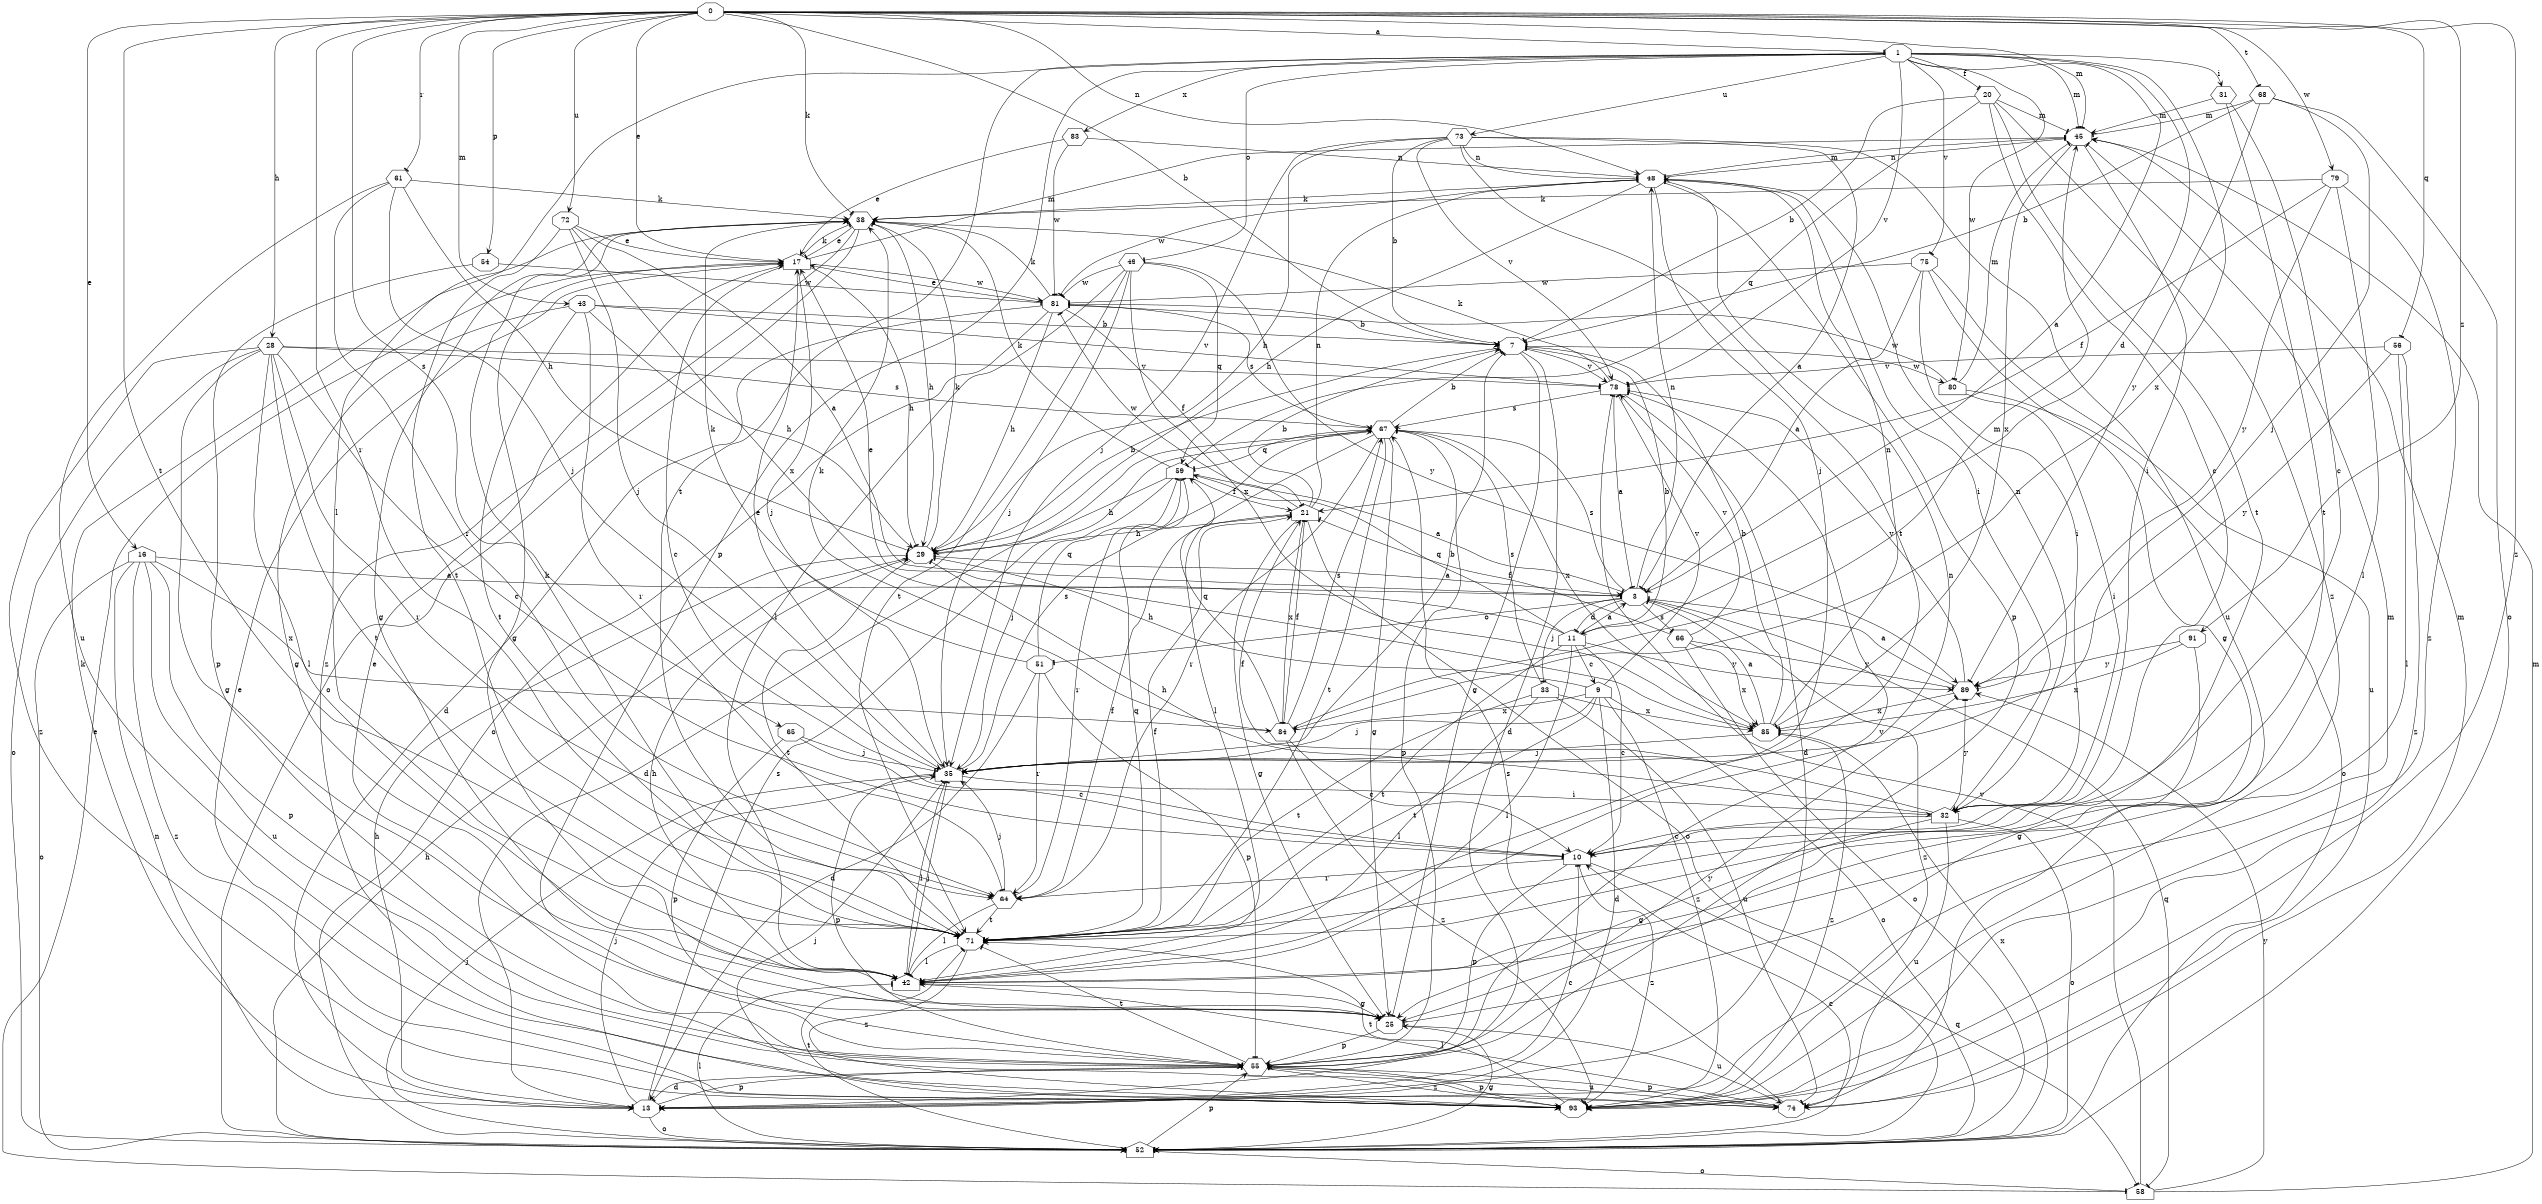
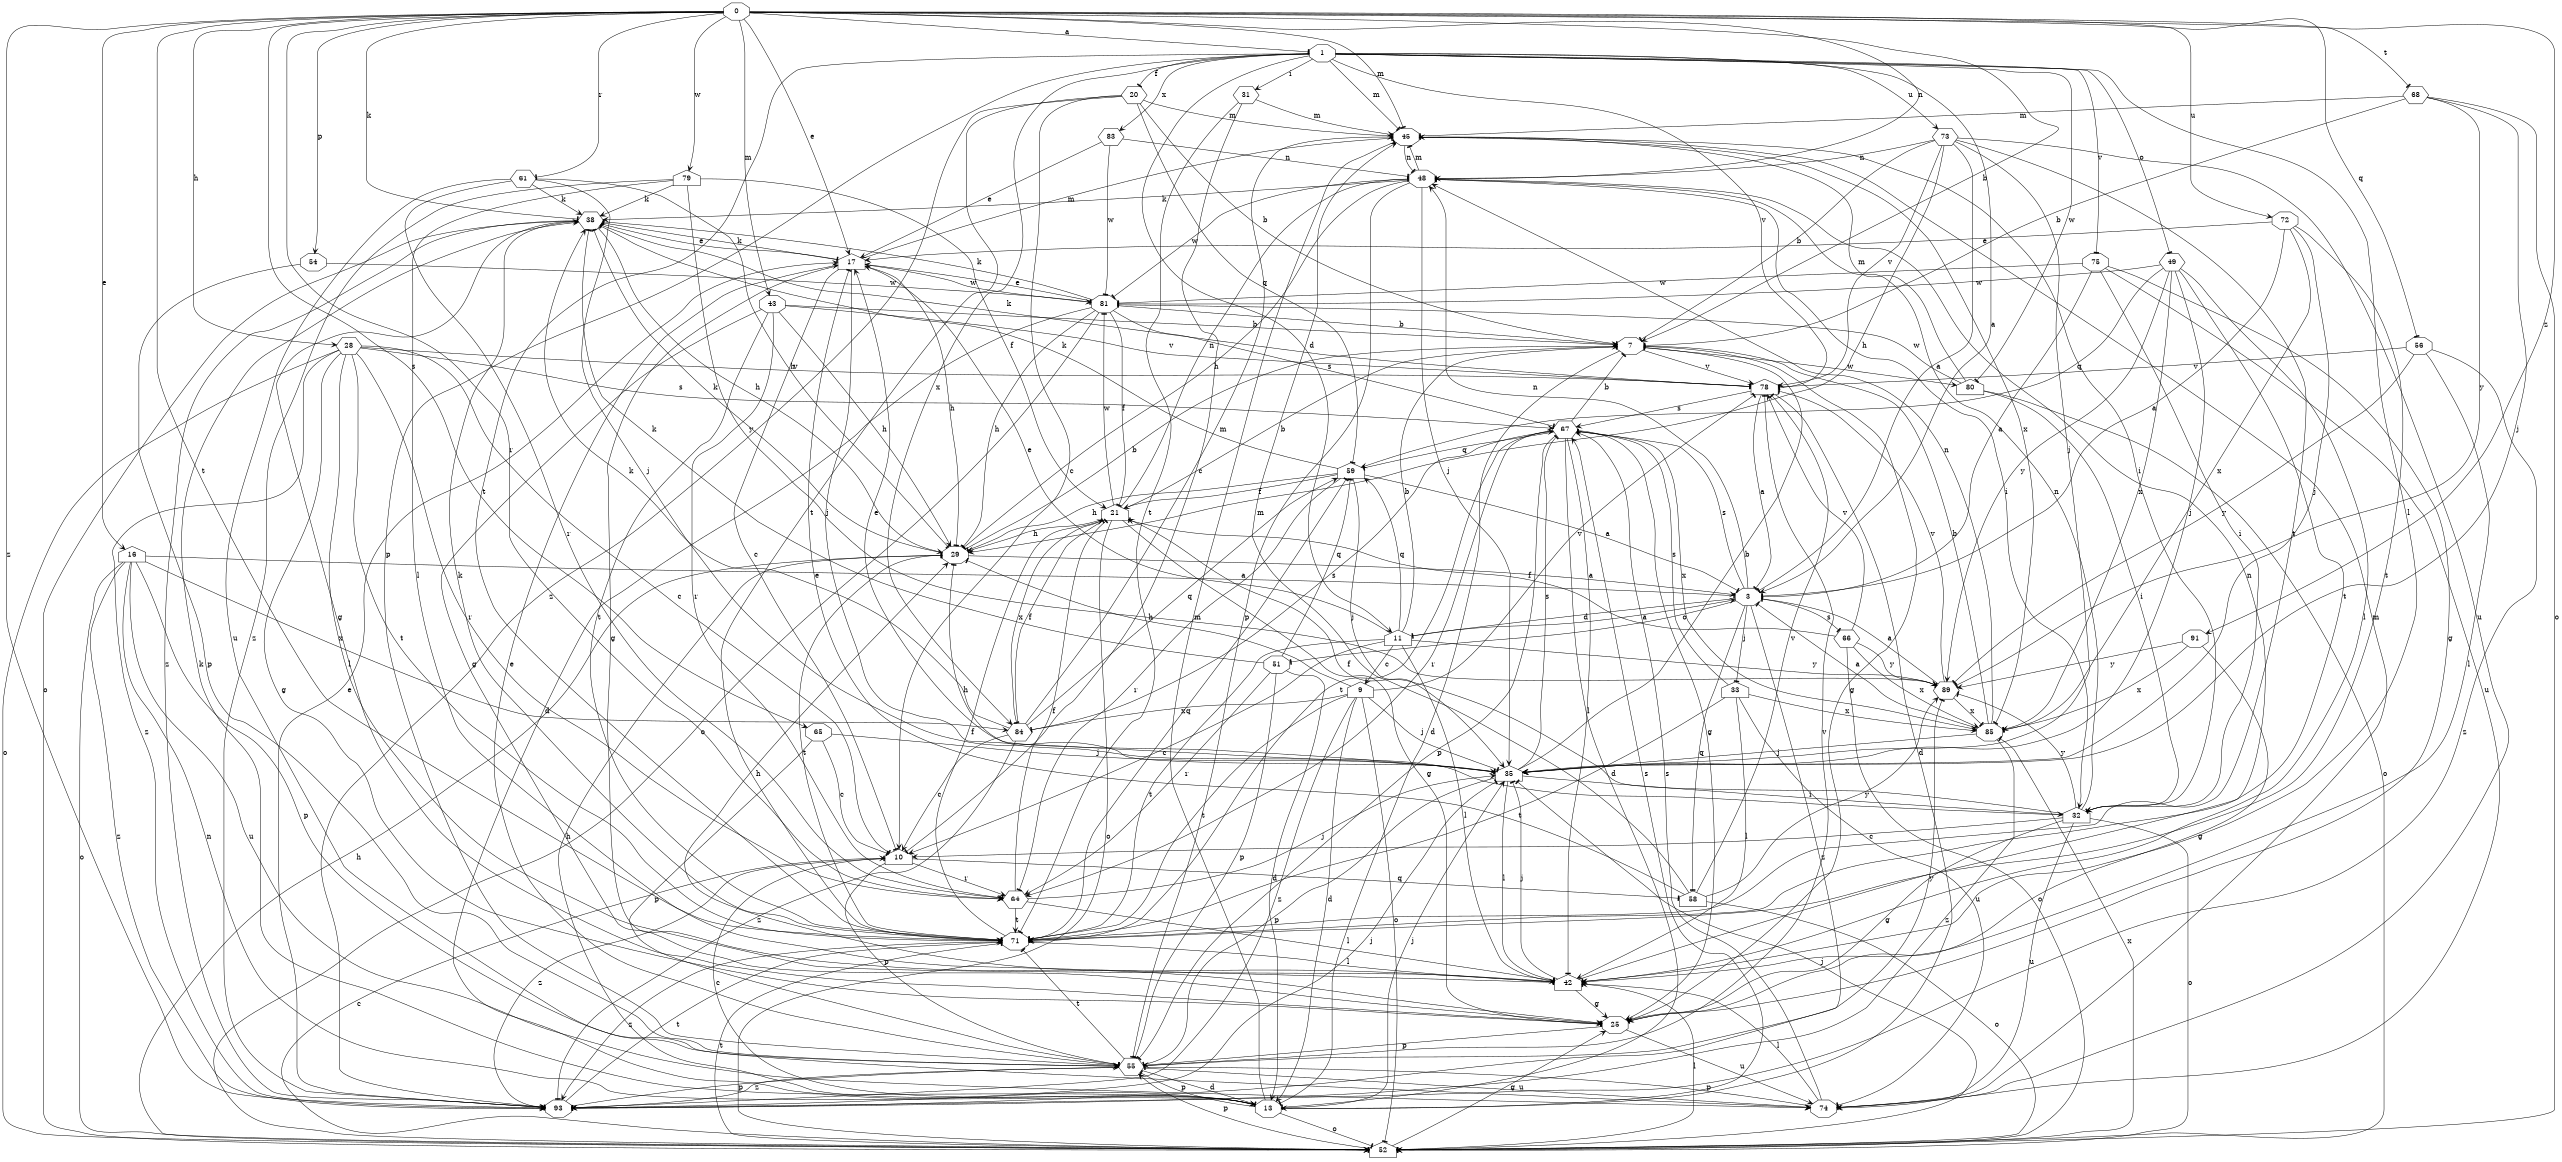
node "79": shape octagon -> house
edge "52" -> "58": reversed
